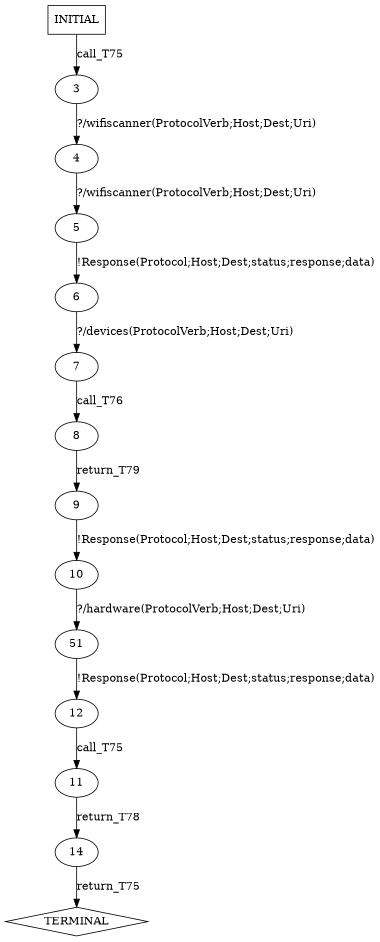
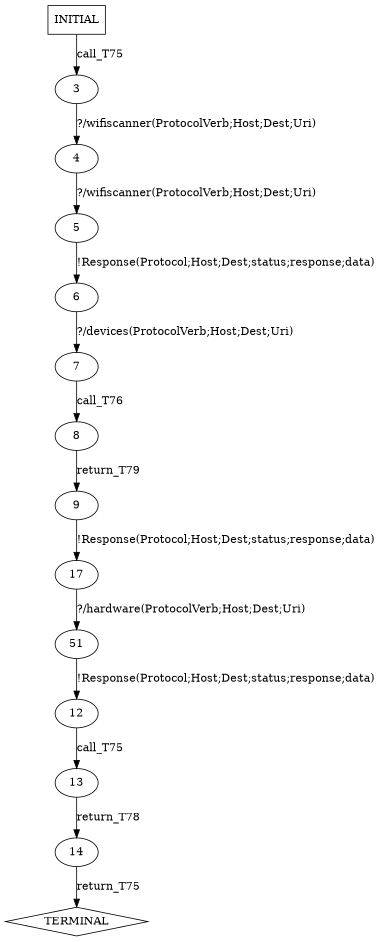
node "10": label "10" -> "17"
node "11": label "11" -> "13"
